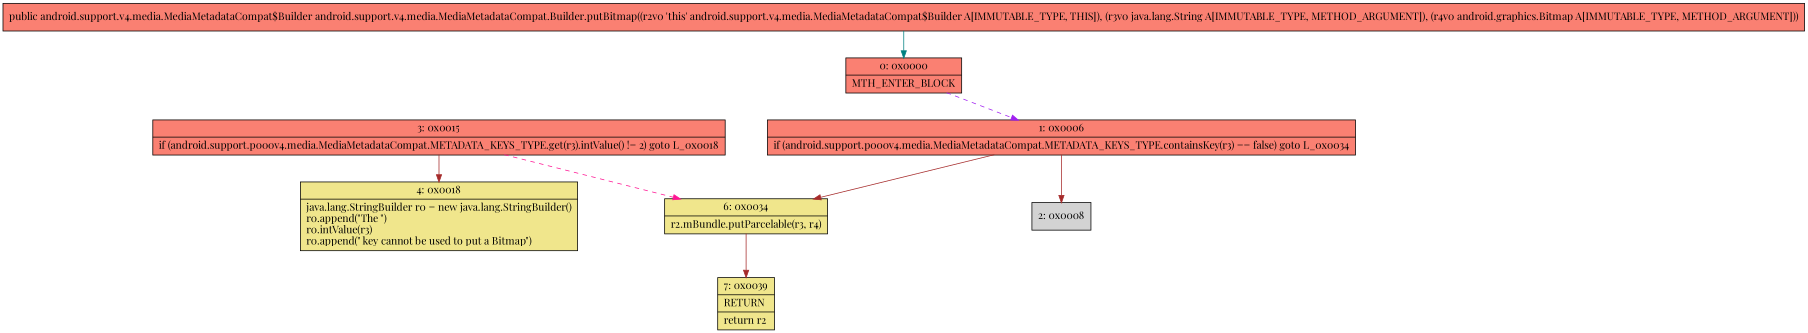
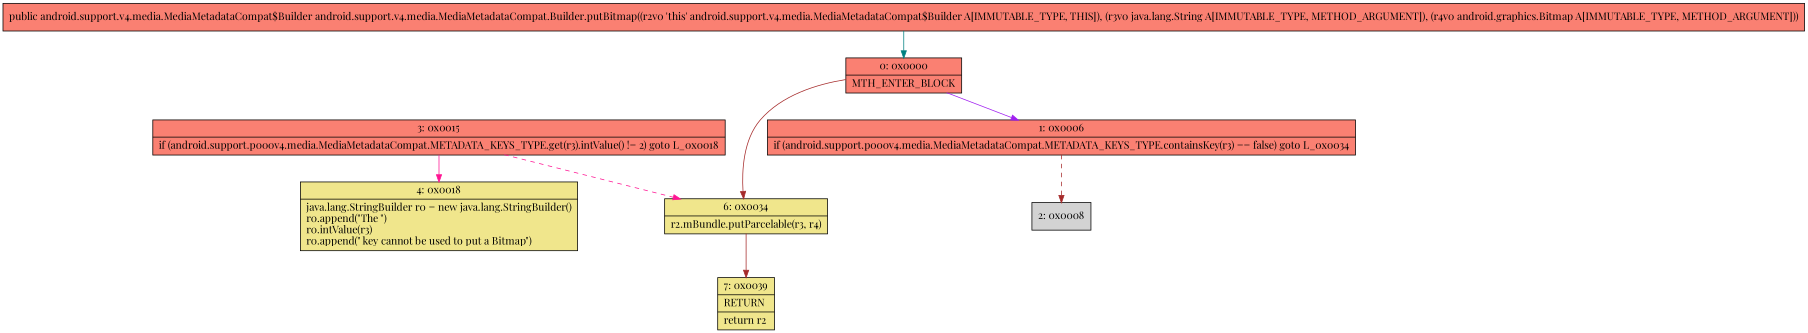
edge "0: 0x0000" -> "1: 0x0006": style dashed -> solid
edge "3: 0x0015" -> "4: 0x0018": color brown -> deeppink
edge "1: 0x0006" -> "2: 0x0008": style solid -> dashed
edge "1: 0x0006" -> "6: 0x0034": now "0: 0x0000" -> "6: 0x0034"
